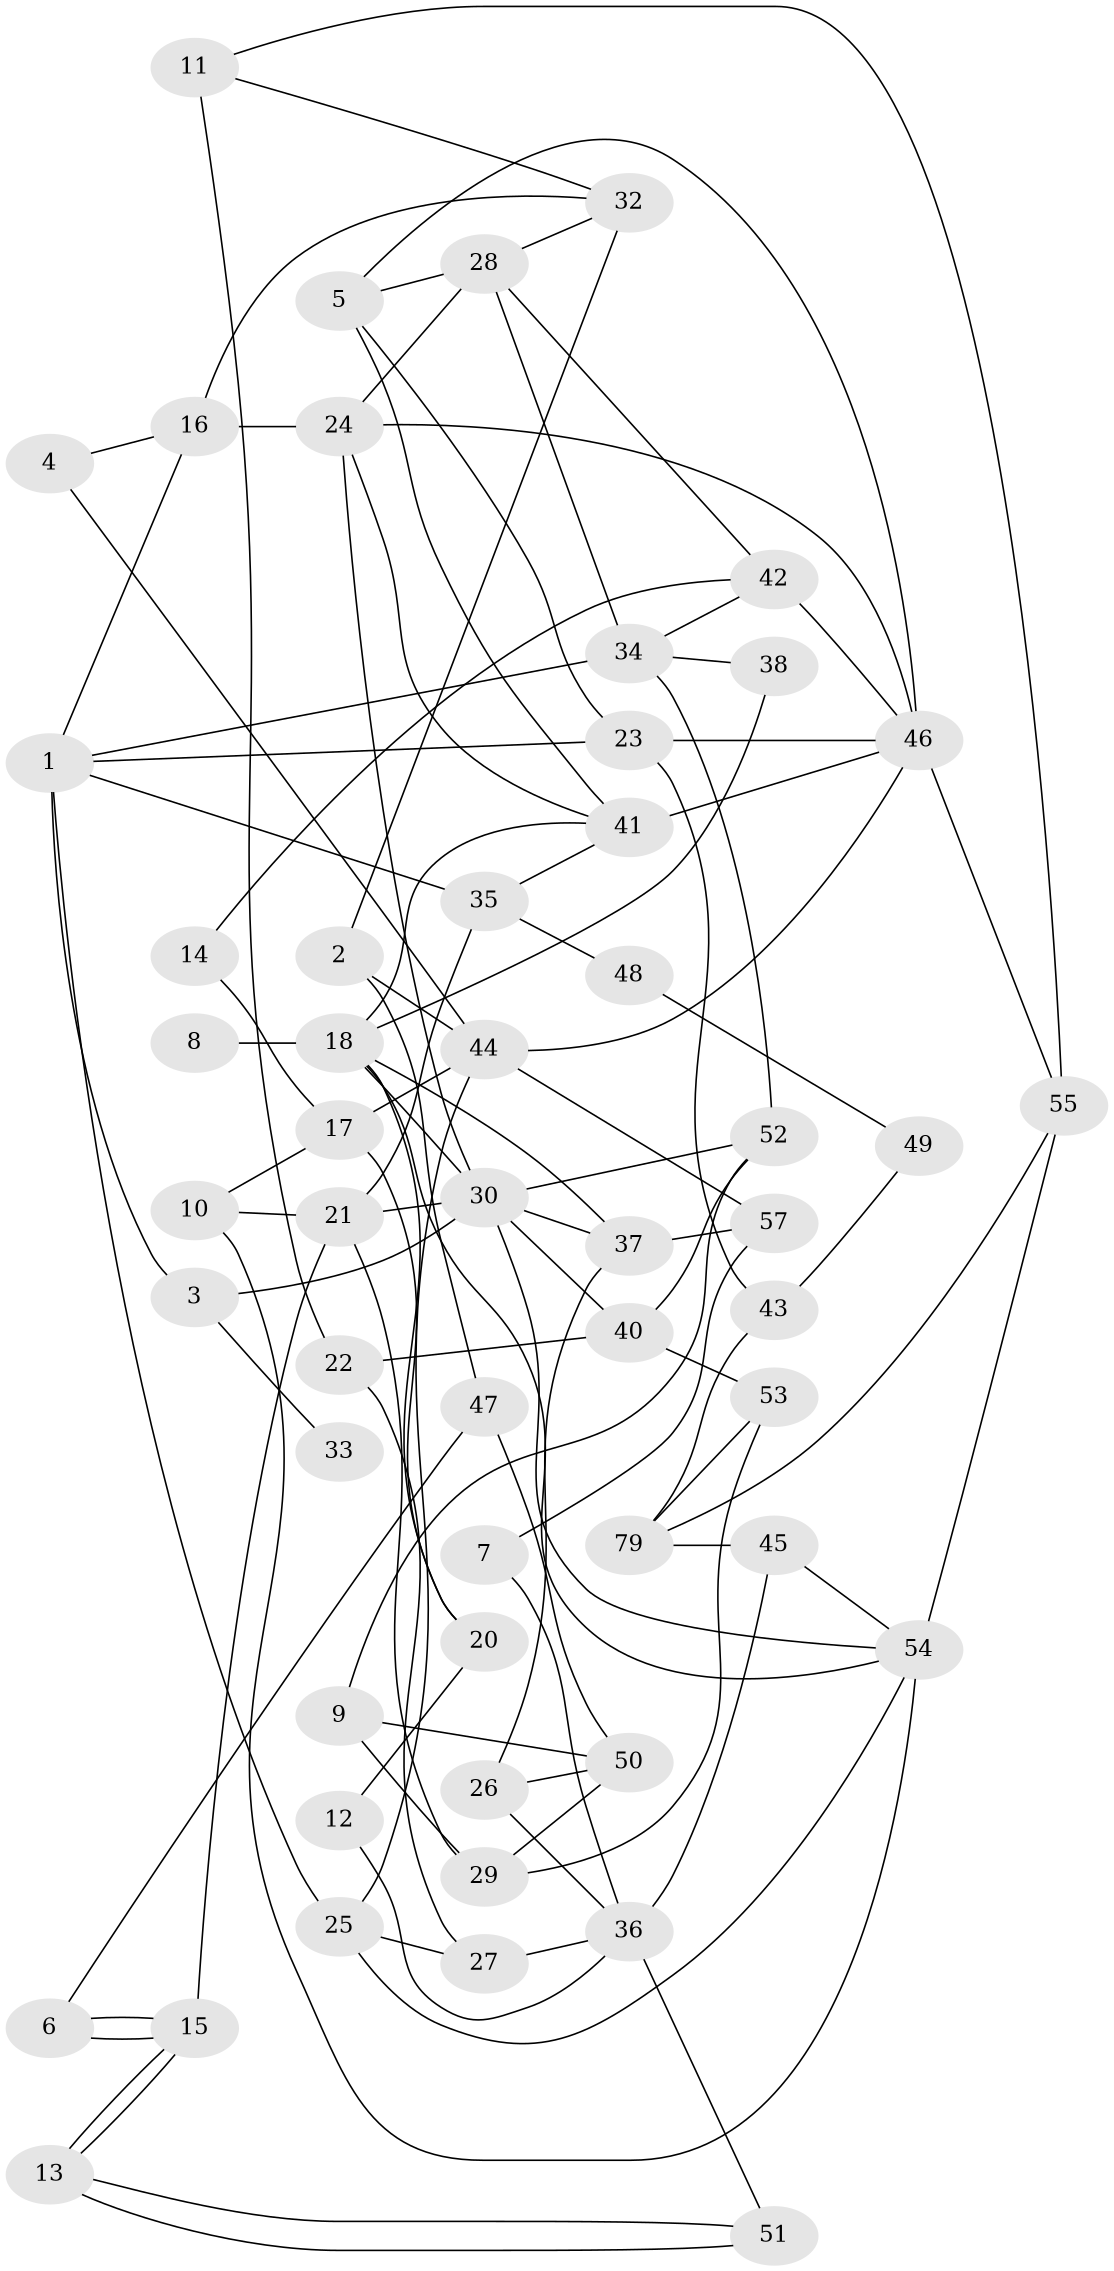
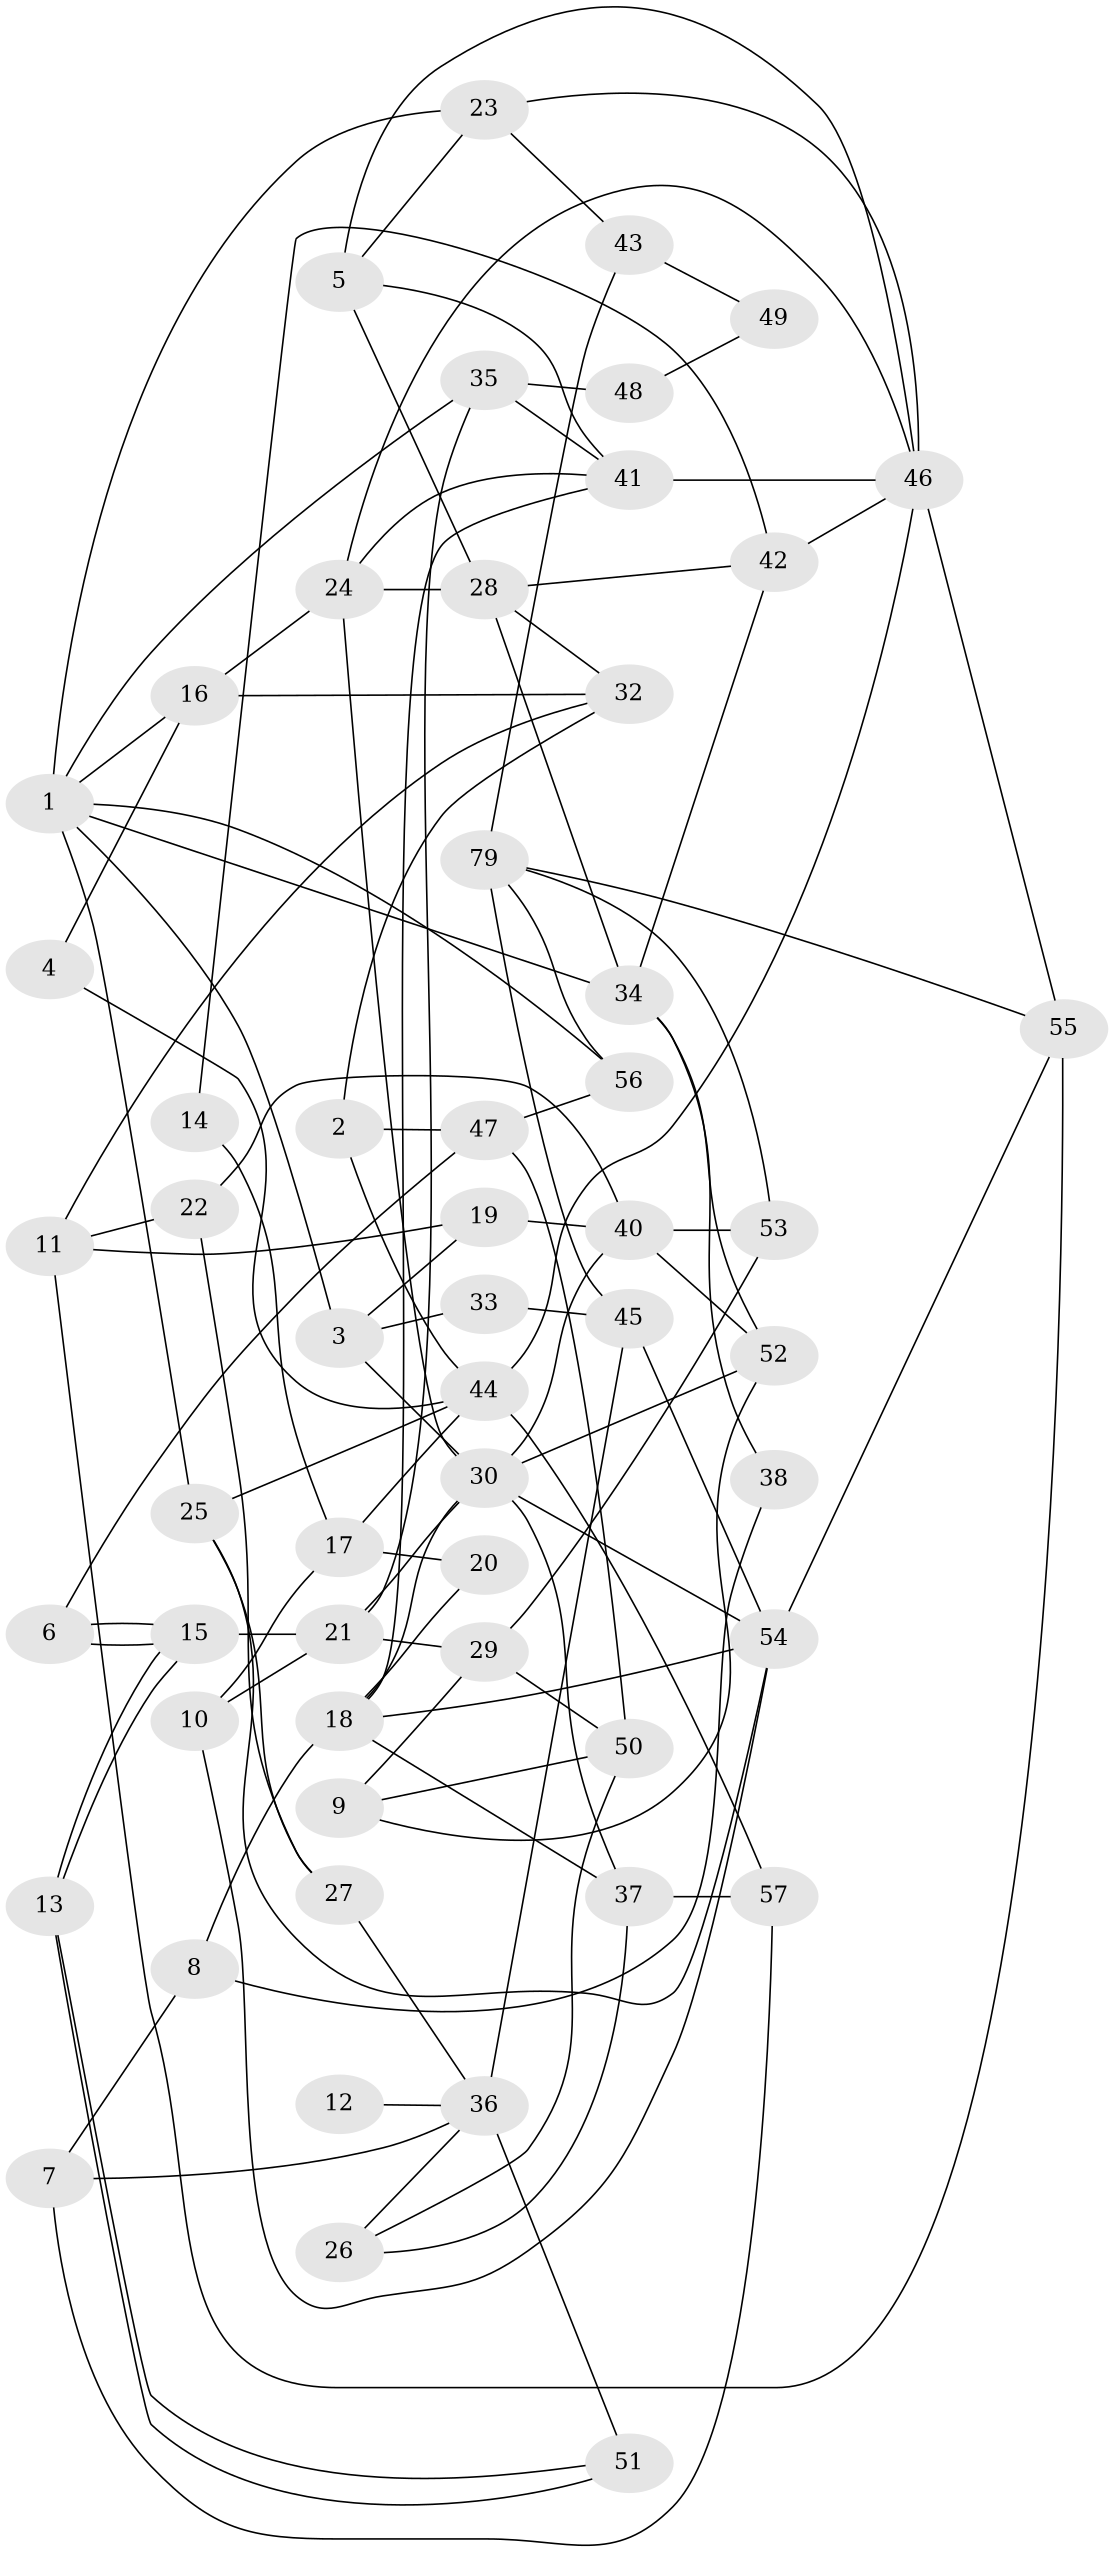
edge "38" -- "18": now "38" -- "8"
node "56": added
node "19": added
edge "33" -- "45": added
edge "20" -- "12": removed
edge "8" -- "7": added
